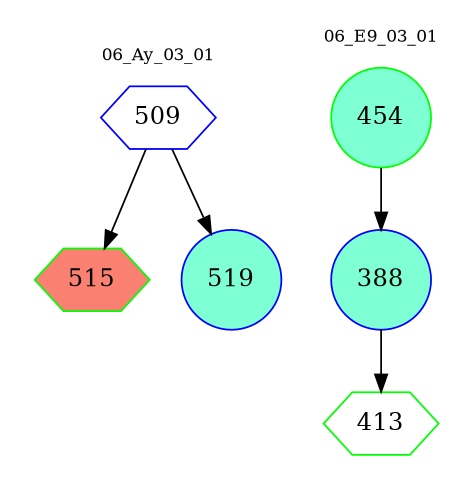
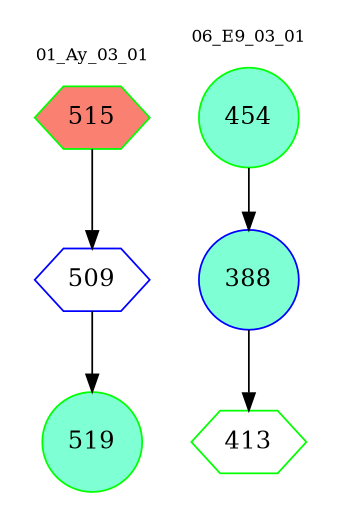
cluster "06_Ay_03_01": label "06_Ay_03_01" -> "01_Ay_03_01"
edge "509" -> "515": reversed
node "519": color blue -> green
